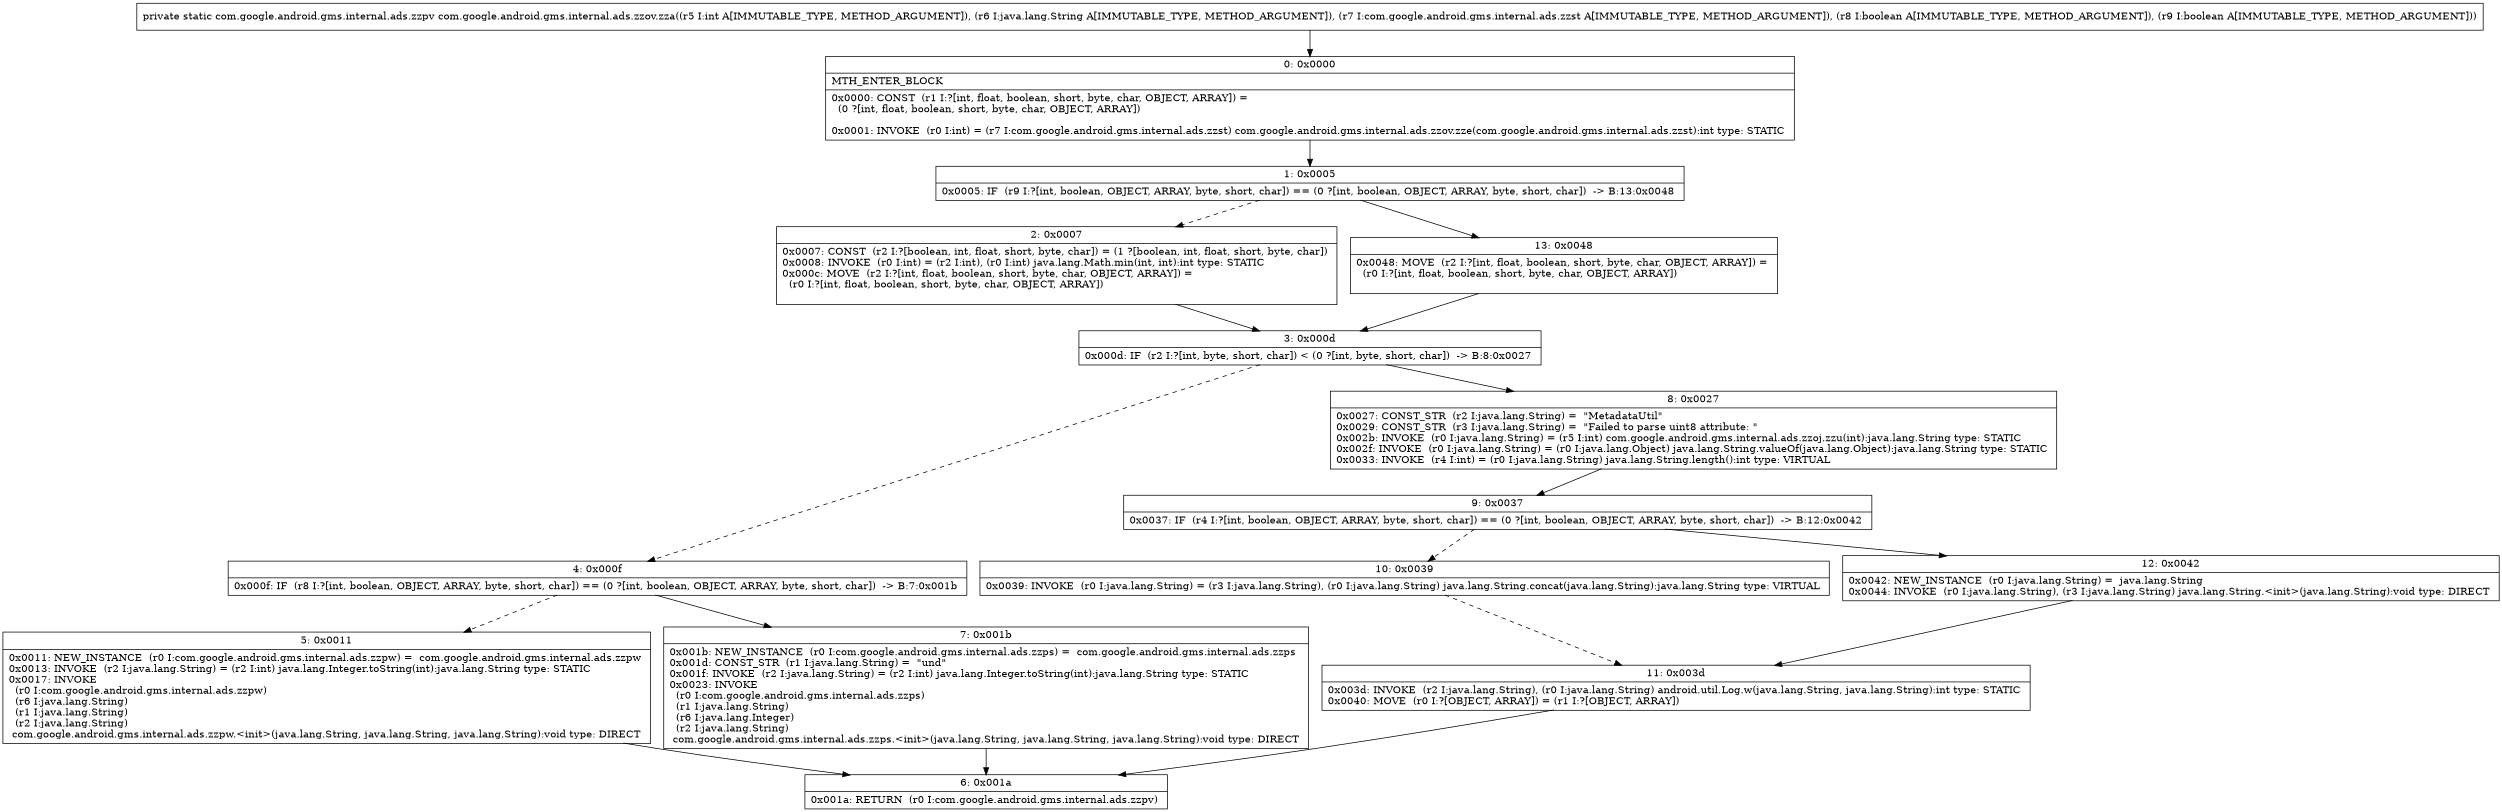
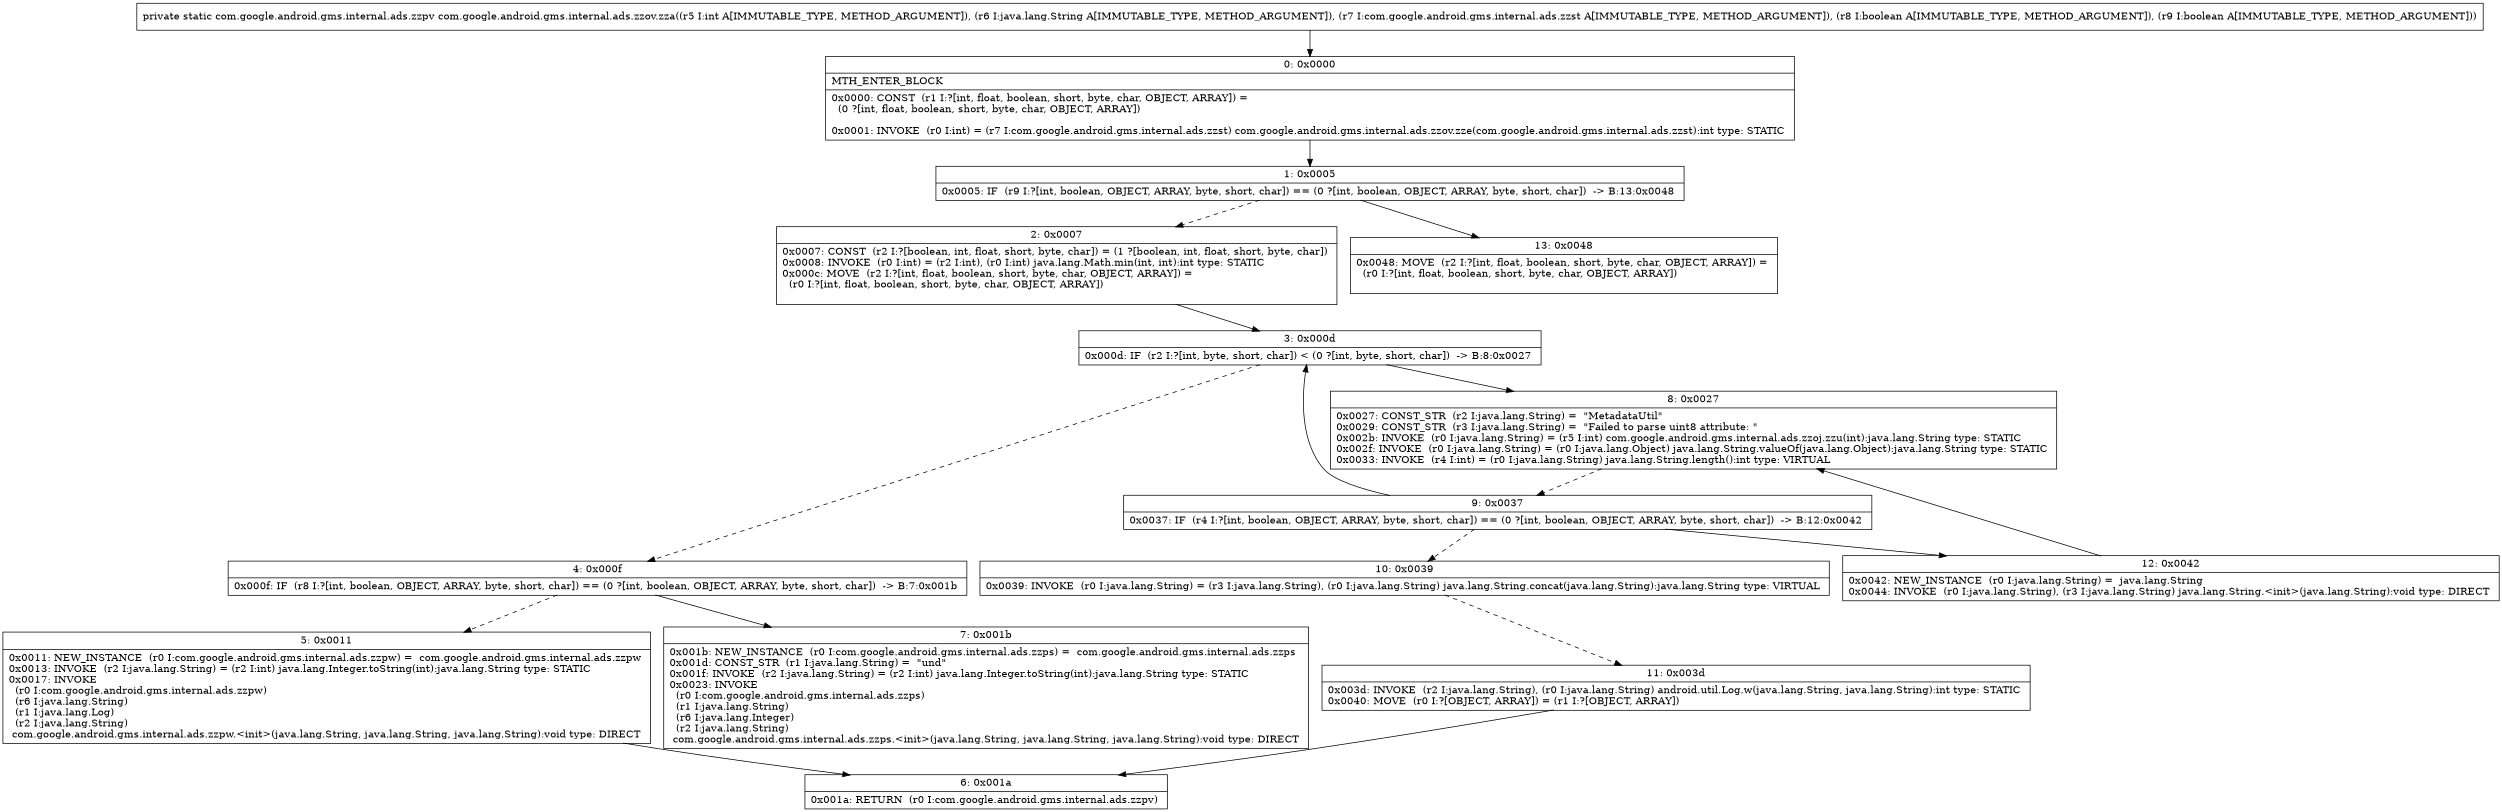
edge "13: 0x0048" -> "3: 0x000d": now "9: 0x0037" -> "3: 0x000d"
edge "8: 0x0027" -> "9: 0x0037": style solid -> dashed
edge "12: 0x0042" -> "11: 0x003d": now "12: 0x0042" -> "8: 0x0027"
node "5: 0x0011": text "(r1 I:java.lang.String)" -> "(r1 I:java.lang.Log)"
edge "7: 0x001b" -> "6: 0x001a": removed
